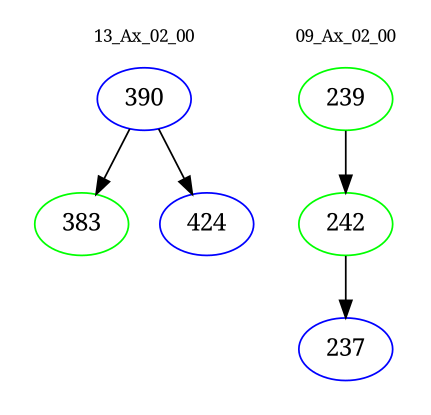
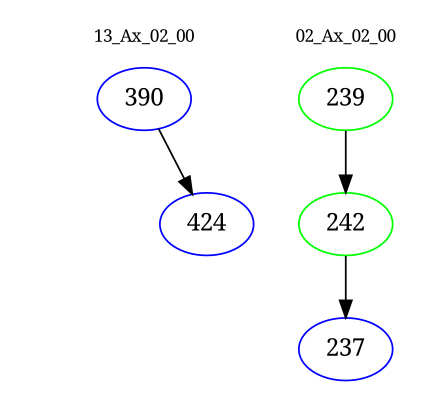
cluster "09_Ax_02_00": label "09_Ax_02_00" -> "02_Ax_02_00"
node "383": removed
